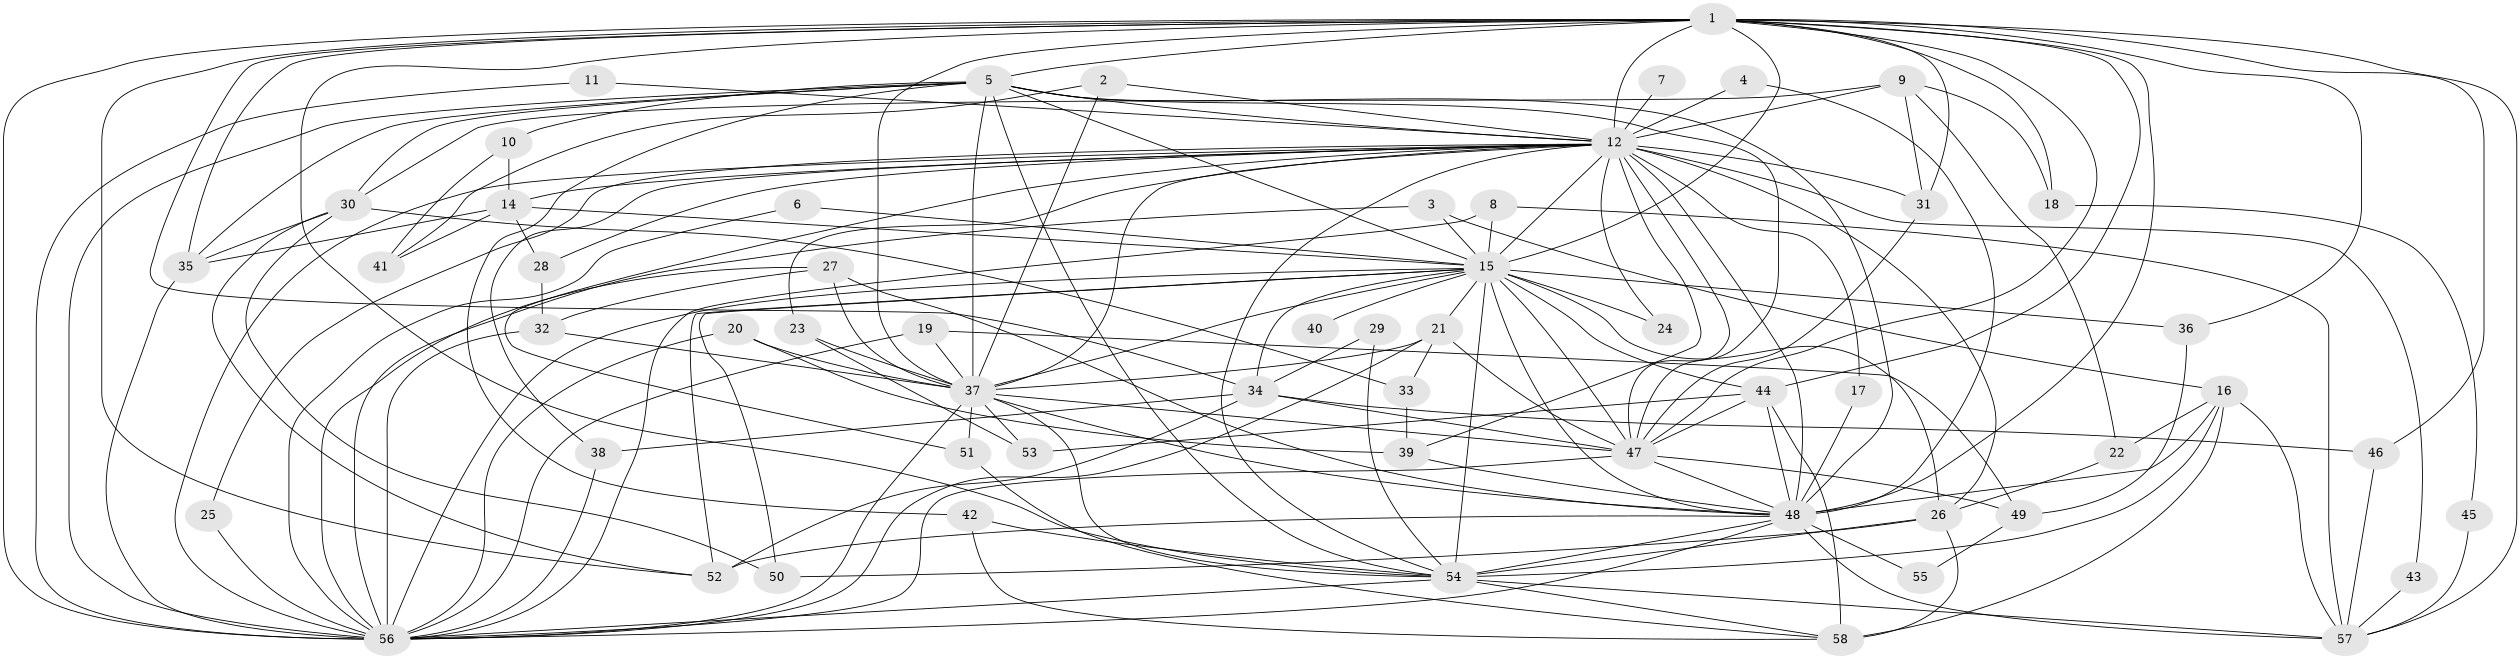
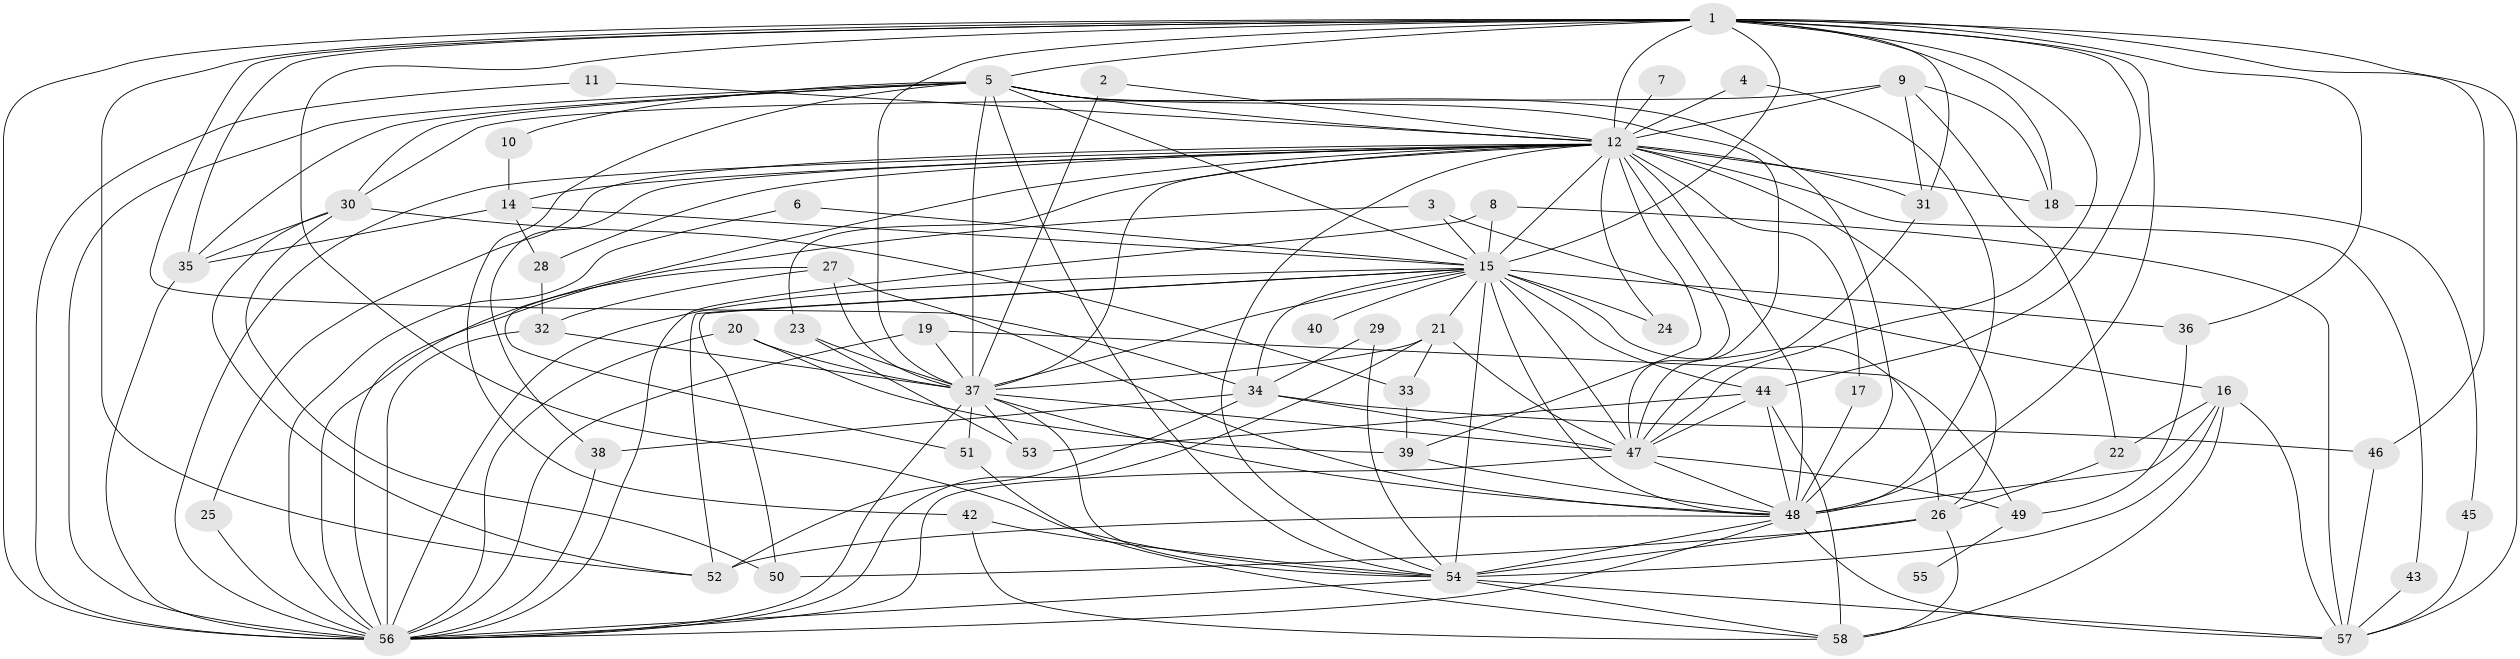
edge "12" -- "18": added
node "41": removed
edge "48" -- "55": removed
